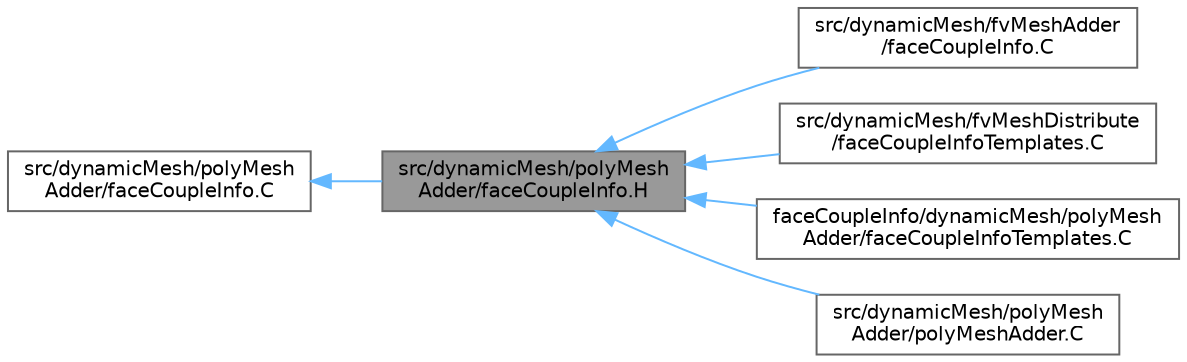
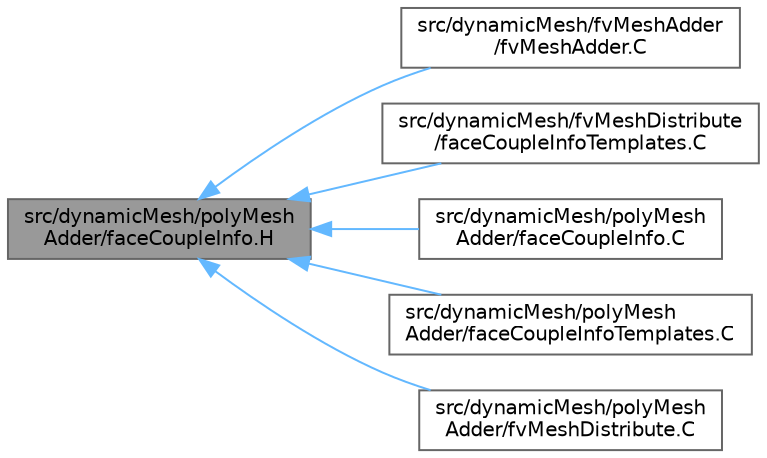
node "src/dynamicMesh/fvMeshAdder /faceCoupleInfo.C": label "src/dynamicMesh/fvMeshAdder /faceCoupleInfo.C" -> "src/dynamicMesh/fvMeshAdder /fvMeshAdder.C"
edge "src/dynamicMesh/polyMesh Adder/faceCoupleInfo.H" -> "src/dynamicMesh/polyMesh Adder/faceCoupleInfo.C": reversed
node "faceCoupleInfo/dynamicMesh/polyMesh Adder/faceCoupleInfoTemplates.C": label "faceCoupleInfo/dynamicMesh/polyMesh Adder/faceCoupleInfoTemplates.C" -> "src/dynamicMesh/polyMesh Adder/faceCoupleInfoTemplates.C"
node "src/dynamicMesh/polyMesh Adder/polyMeshAdder.C": label "src/dynamicMesh/polyMesh Adder/polyMeshAdder.C" -> "src/dynamicMesh/polyMesh Adder/fvMeshDistribute.C"
